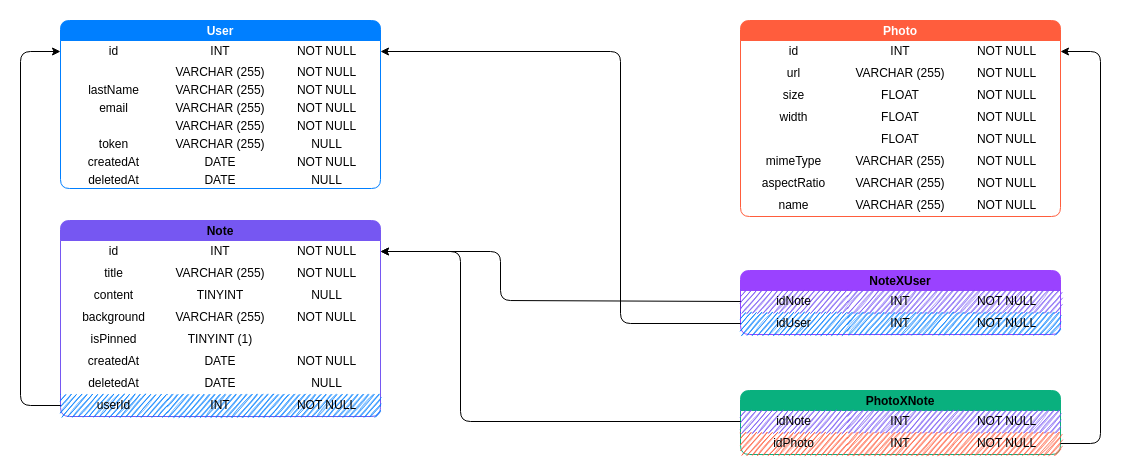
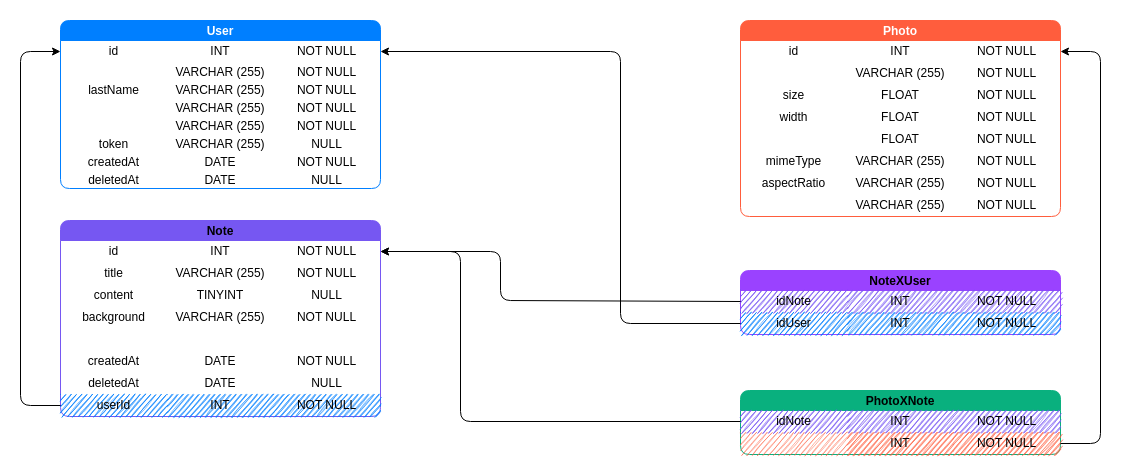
node "url": removed
node "email": removed
node "name": removed
node "isPinned": removed
node "TINYINT (1)": removed
node "idPhoto": removed
